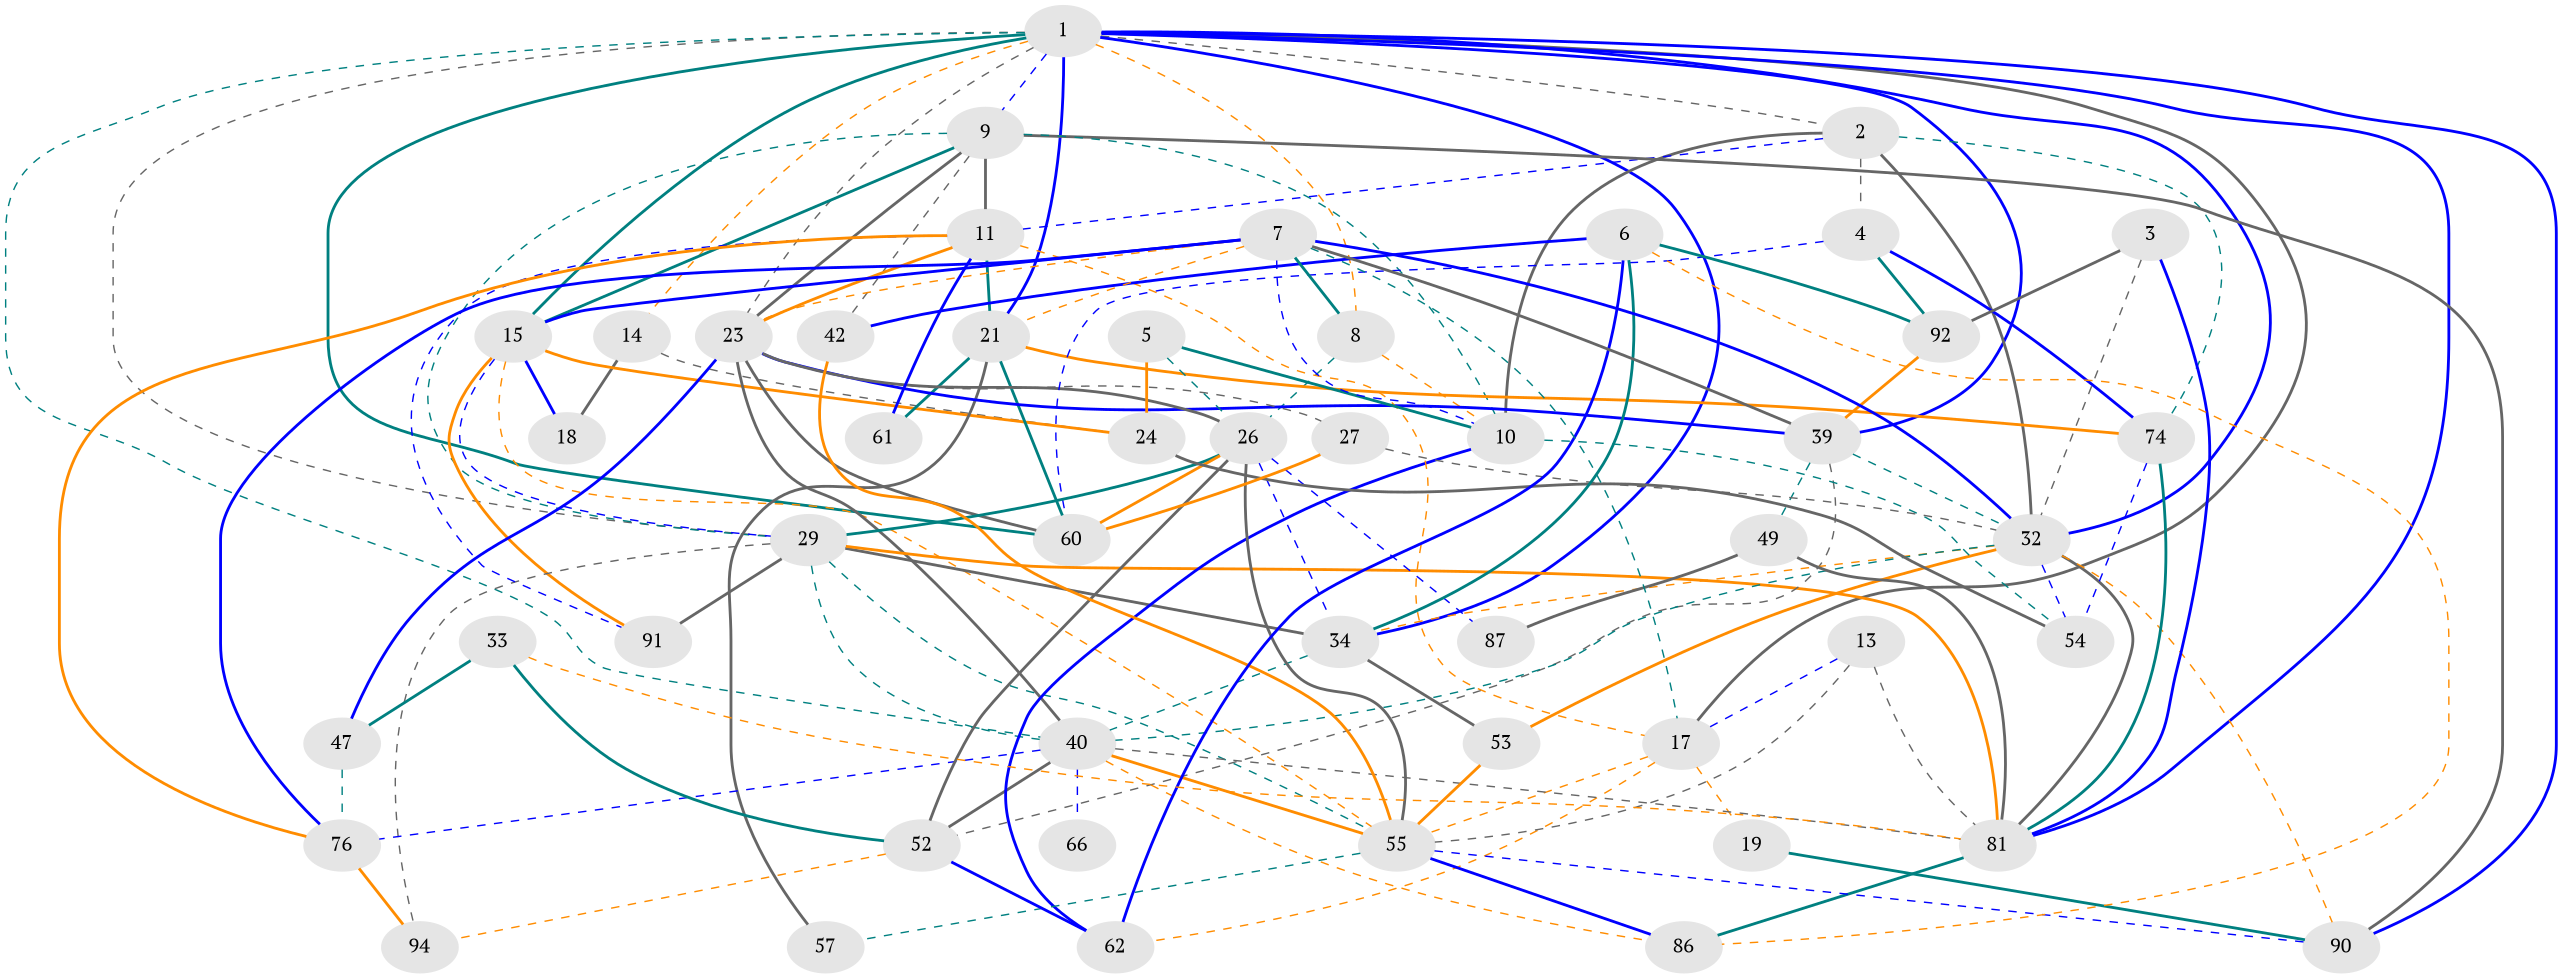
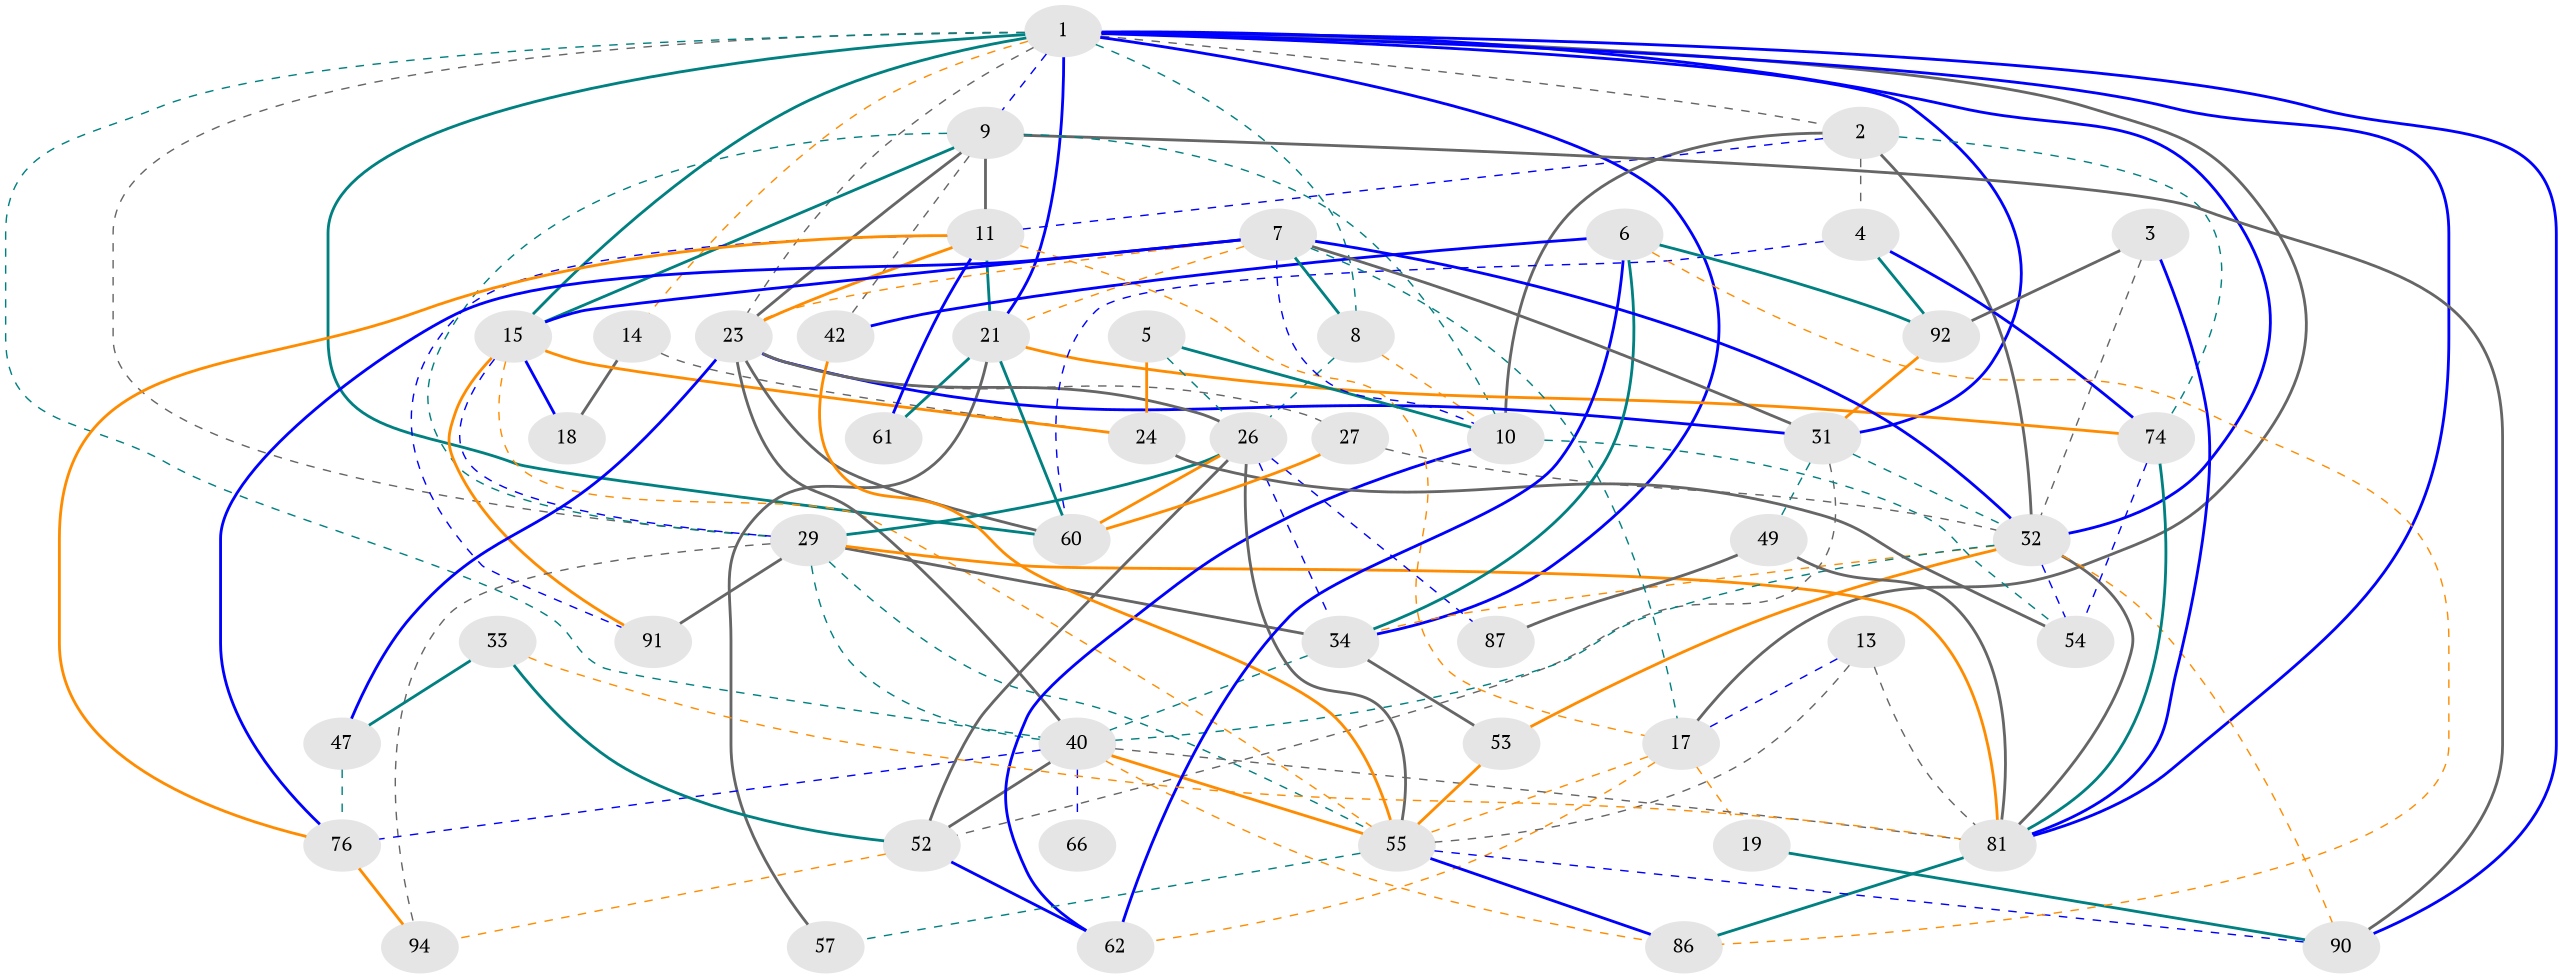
edge "1" -- "8": color darkorange -> teal
node "39": label "39" -> "31"
